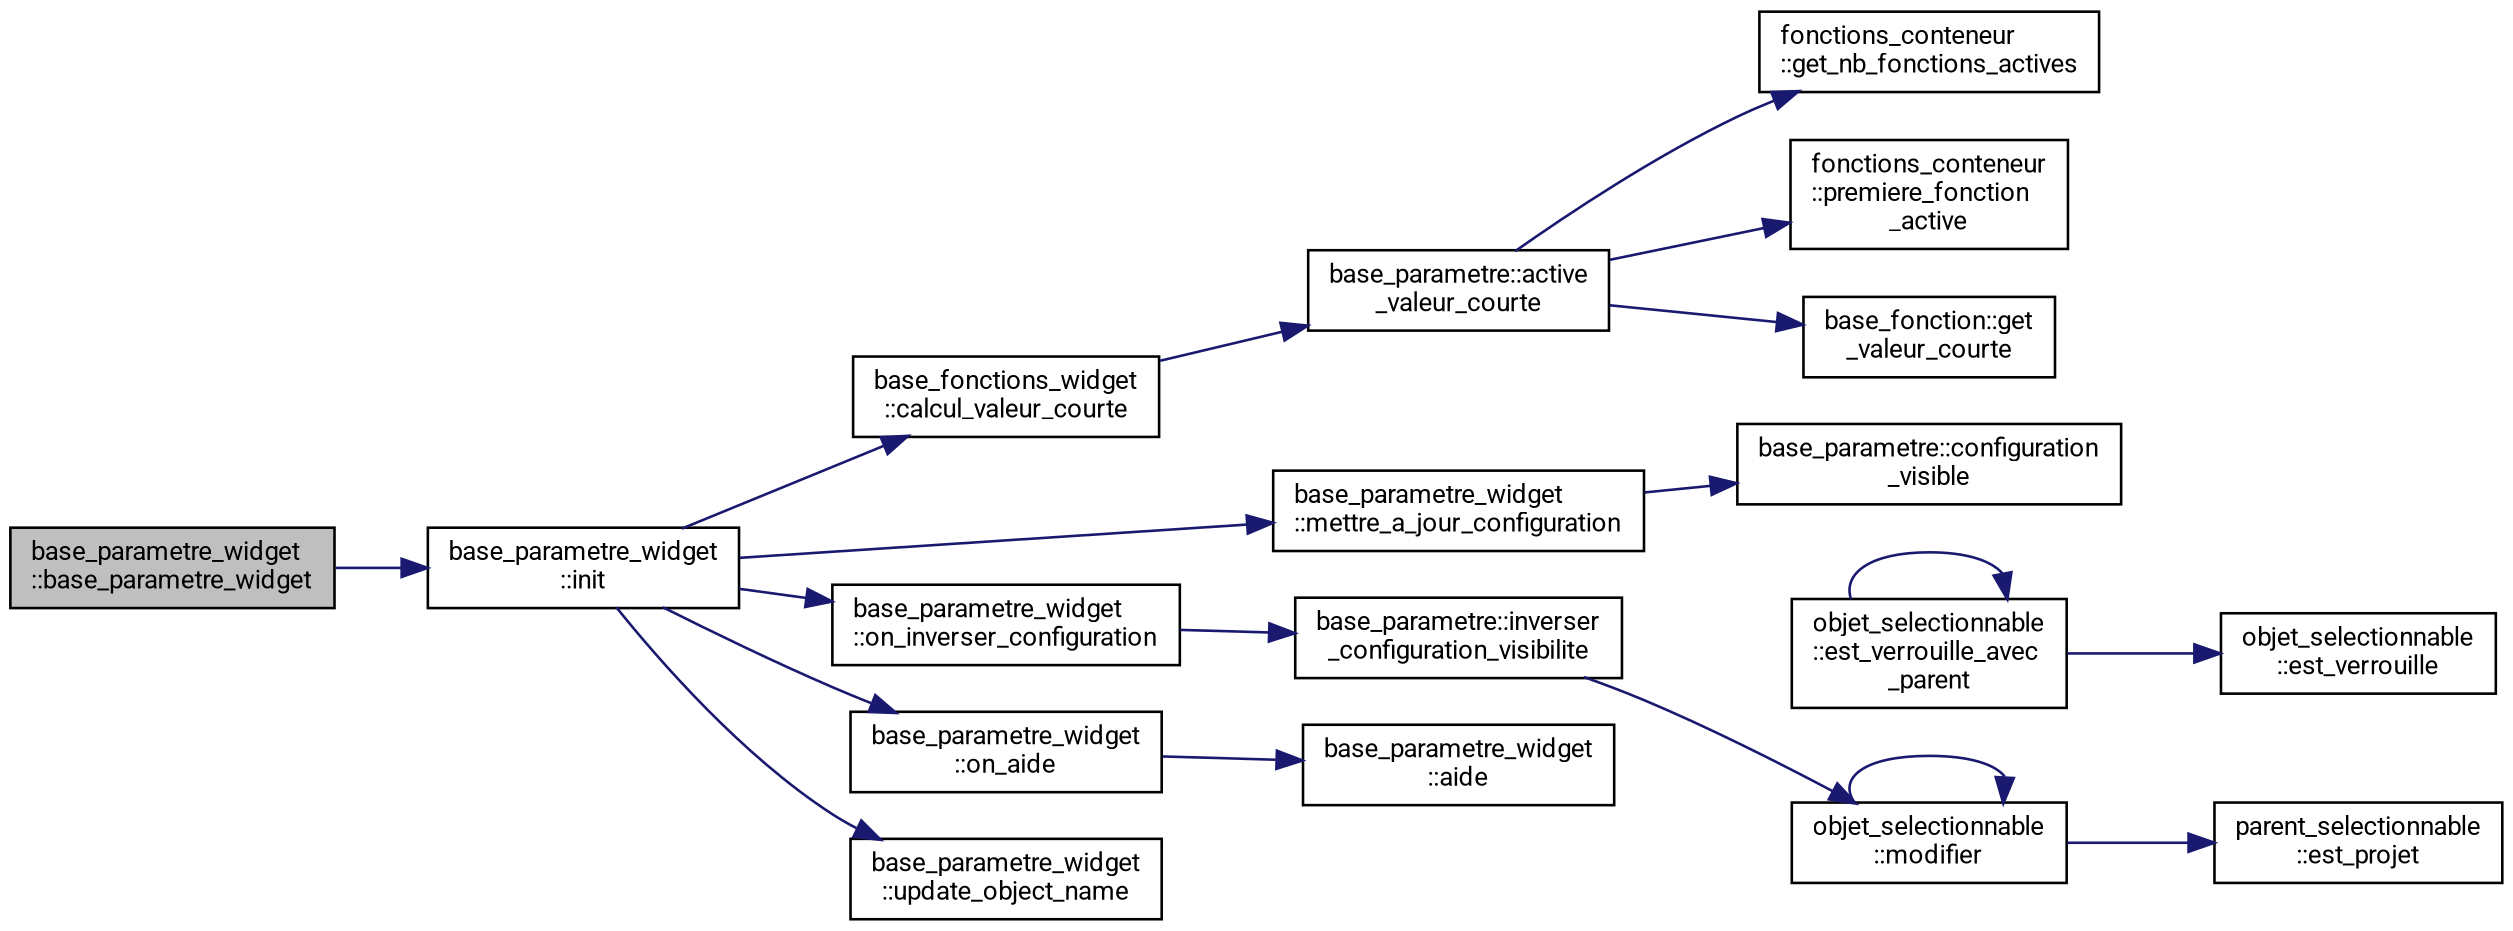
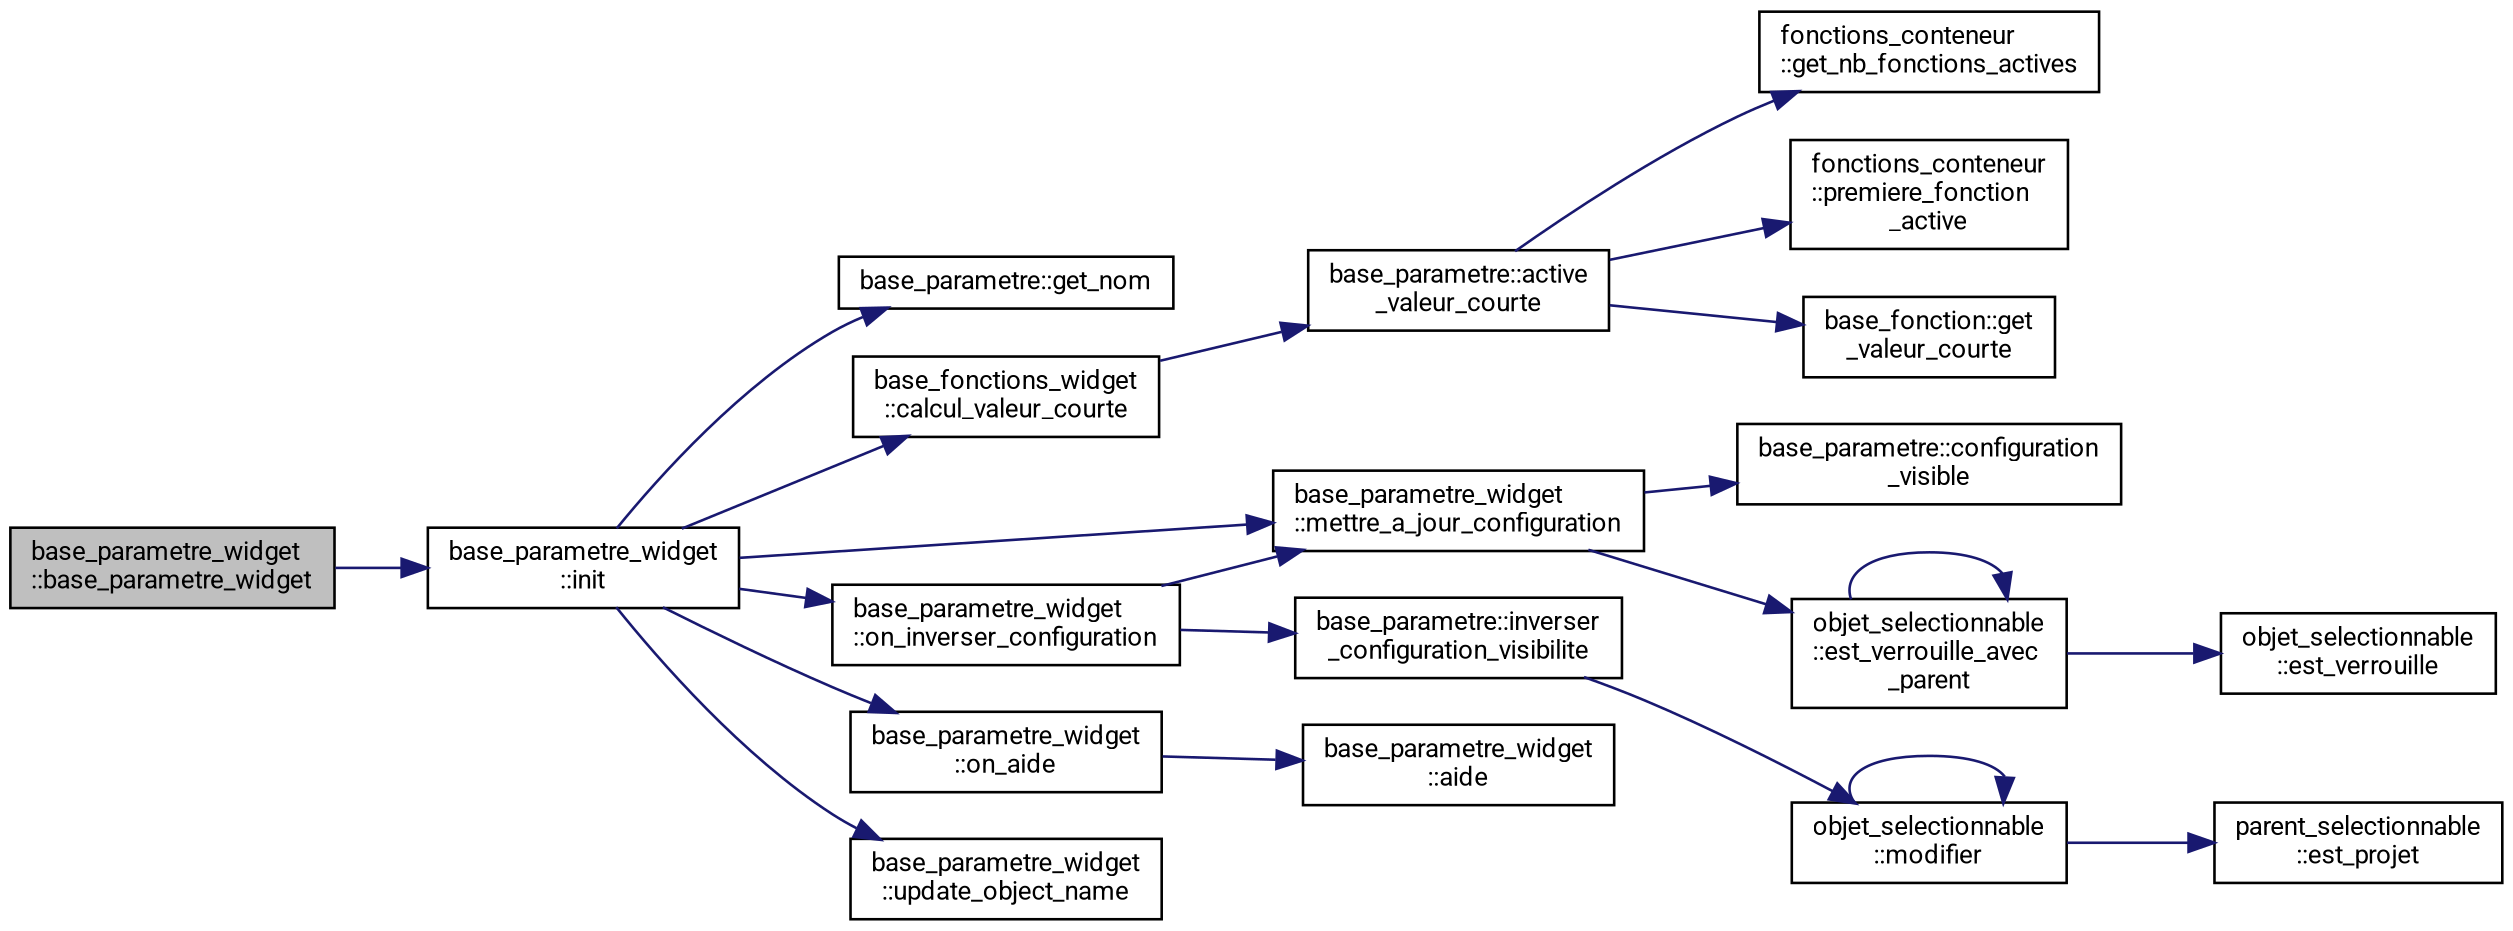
node "base_parametre::get_nom": added
edge "base_parametre_widget ::on_inverser_configuration" -> "base_parametre_widget ::mettre_a_jour_configuration": added
edge "base_parametre_widget ::mettre_a_jour_configuration" -> "objet_selectionnable ::est_verrouille_avec _parent": added
